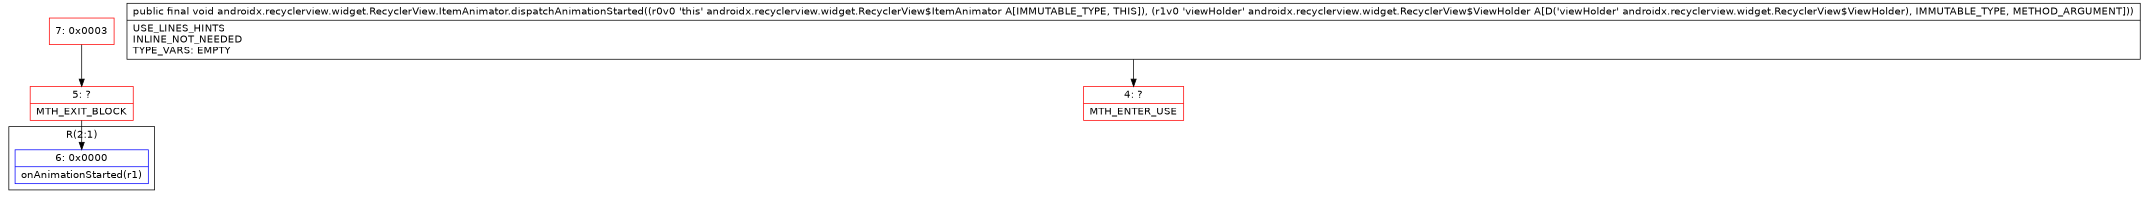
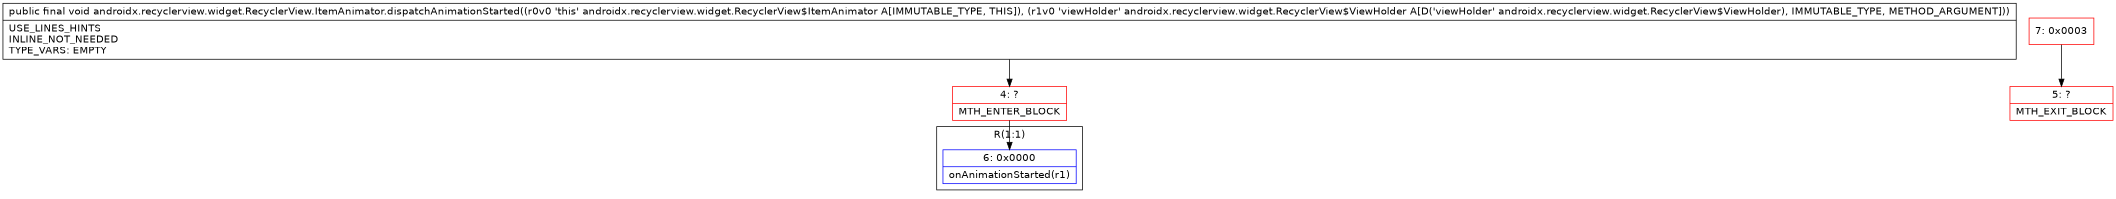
node "4: ?": text "MTH_ENTER_USE" -> "MTH_ENTER_BLOCK"
edge "5: ?" -> "6: 0x0000": now "4: ?" -> "6: 0x0000"
cluster "R(2:1)": label "R(2:1)" -> "R(1:1)"
